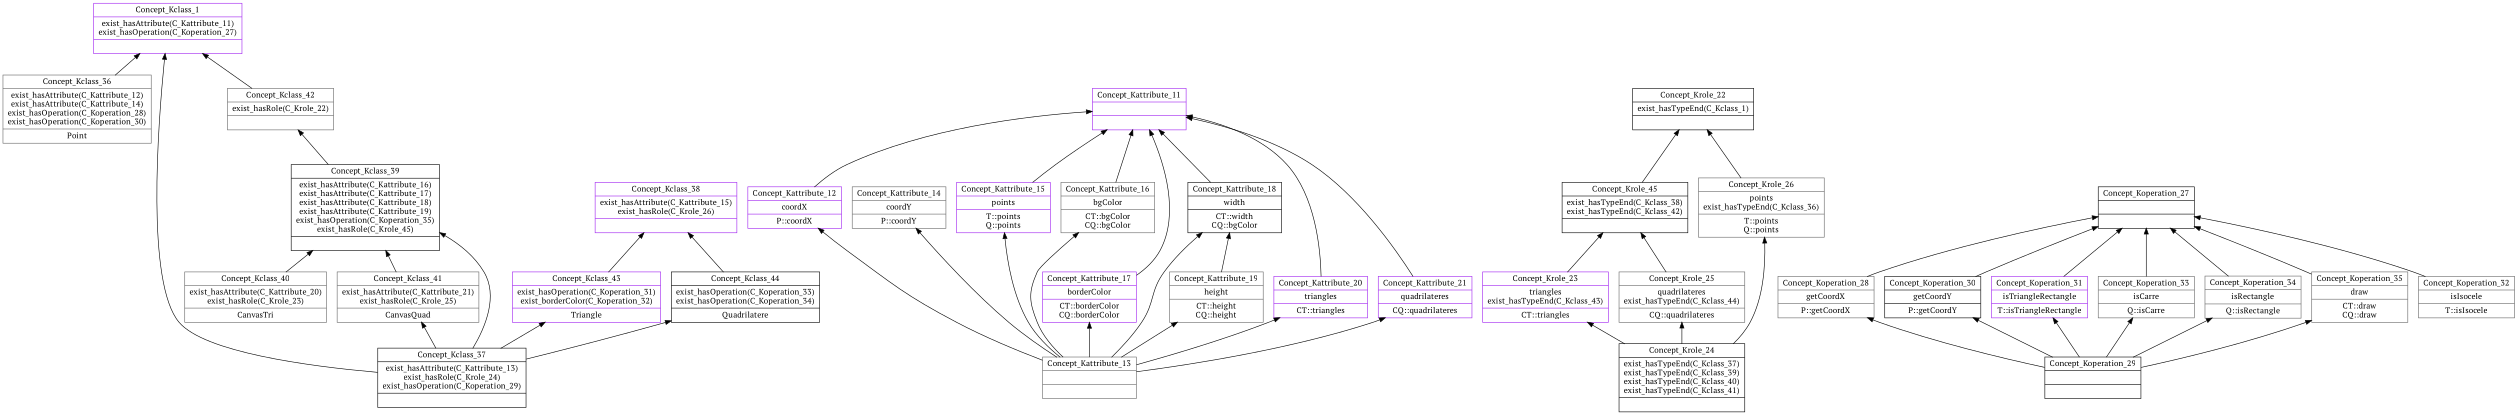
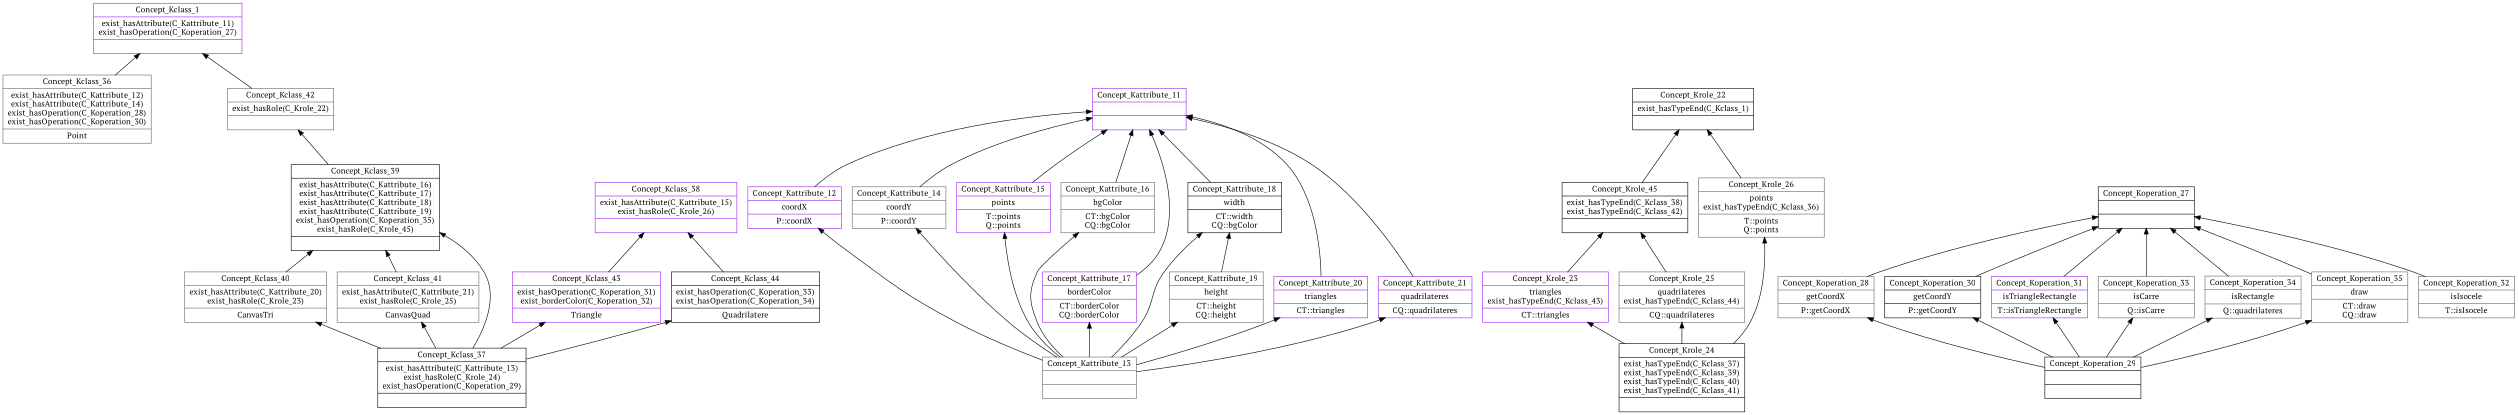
edge "Concept_Kattribute_14" -> "Concept_Kattribute_11": added
edge "Concept_Kclass_37" -> "Concept_Kclass_1": now "Concept_Kclass_37" -> "Concept_Kclass_40"
node "Concept_Koperation_34": text "Q::isRectangle" -> "Q::quadrilateres"
